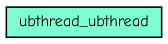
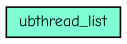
node "ubthread_ubthread": label "ubthread_ubthread" -> "ubthread_list"
